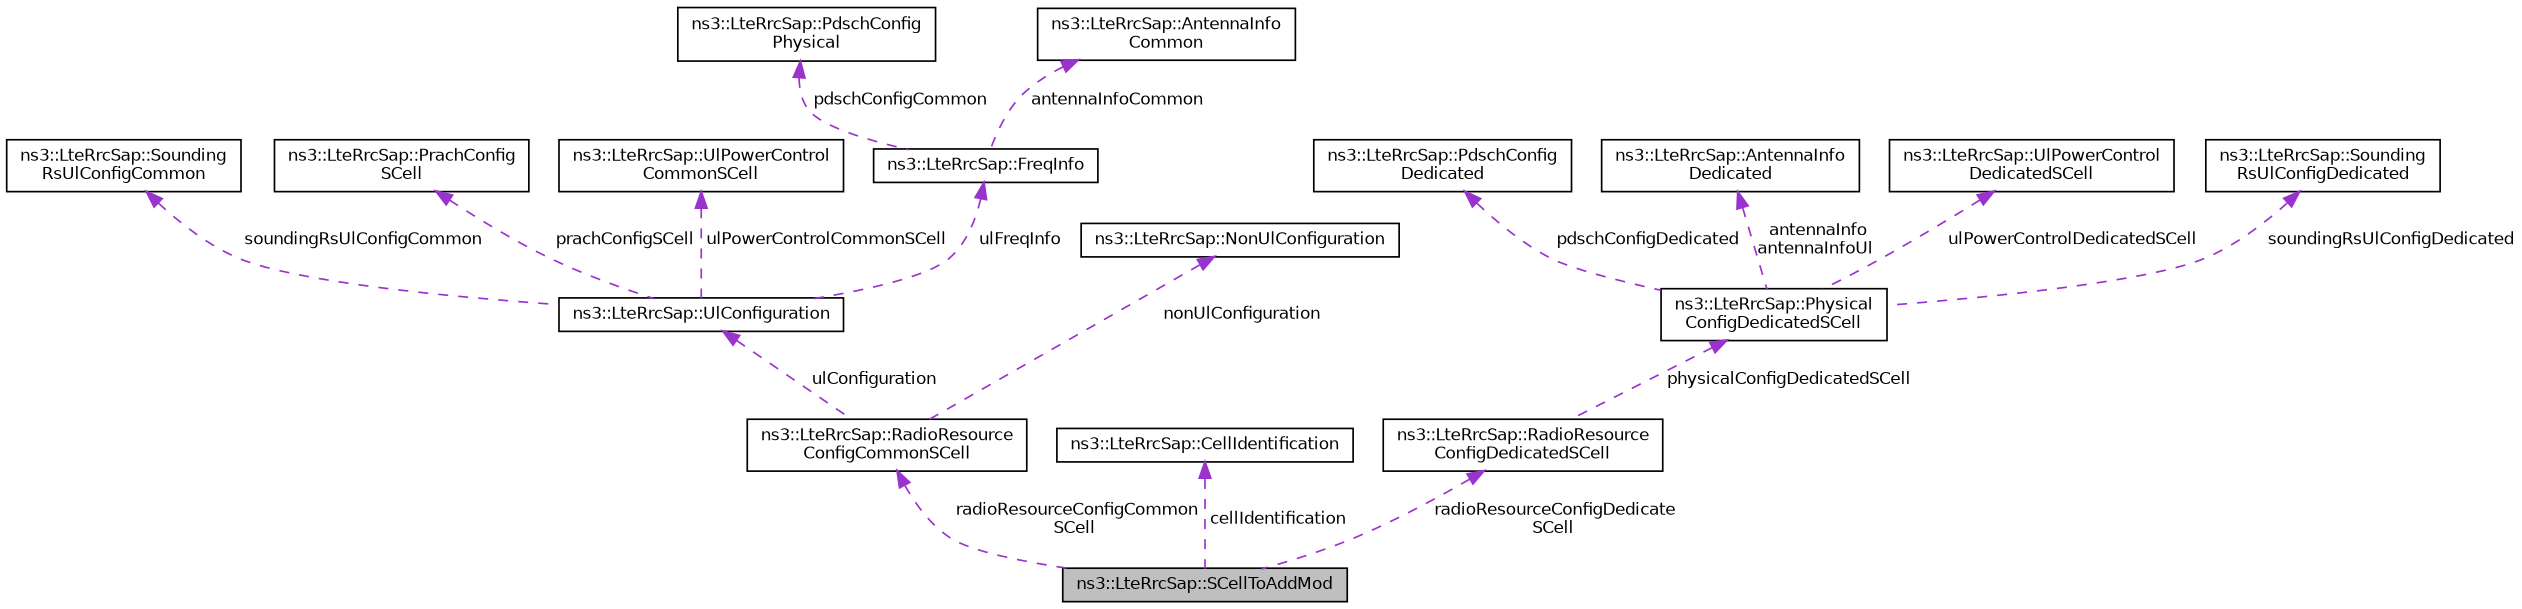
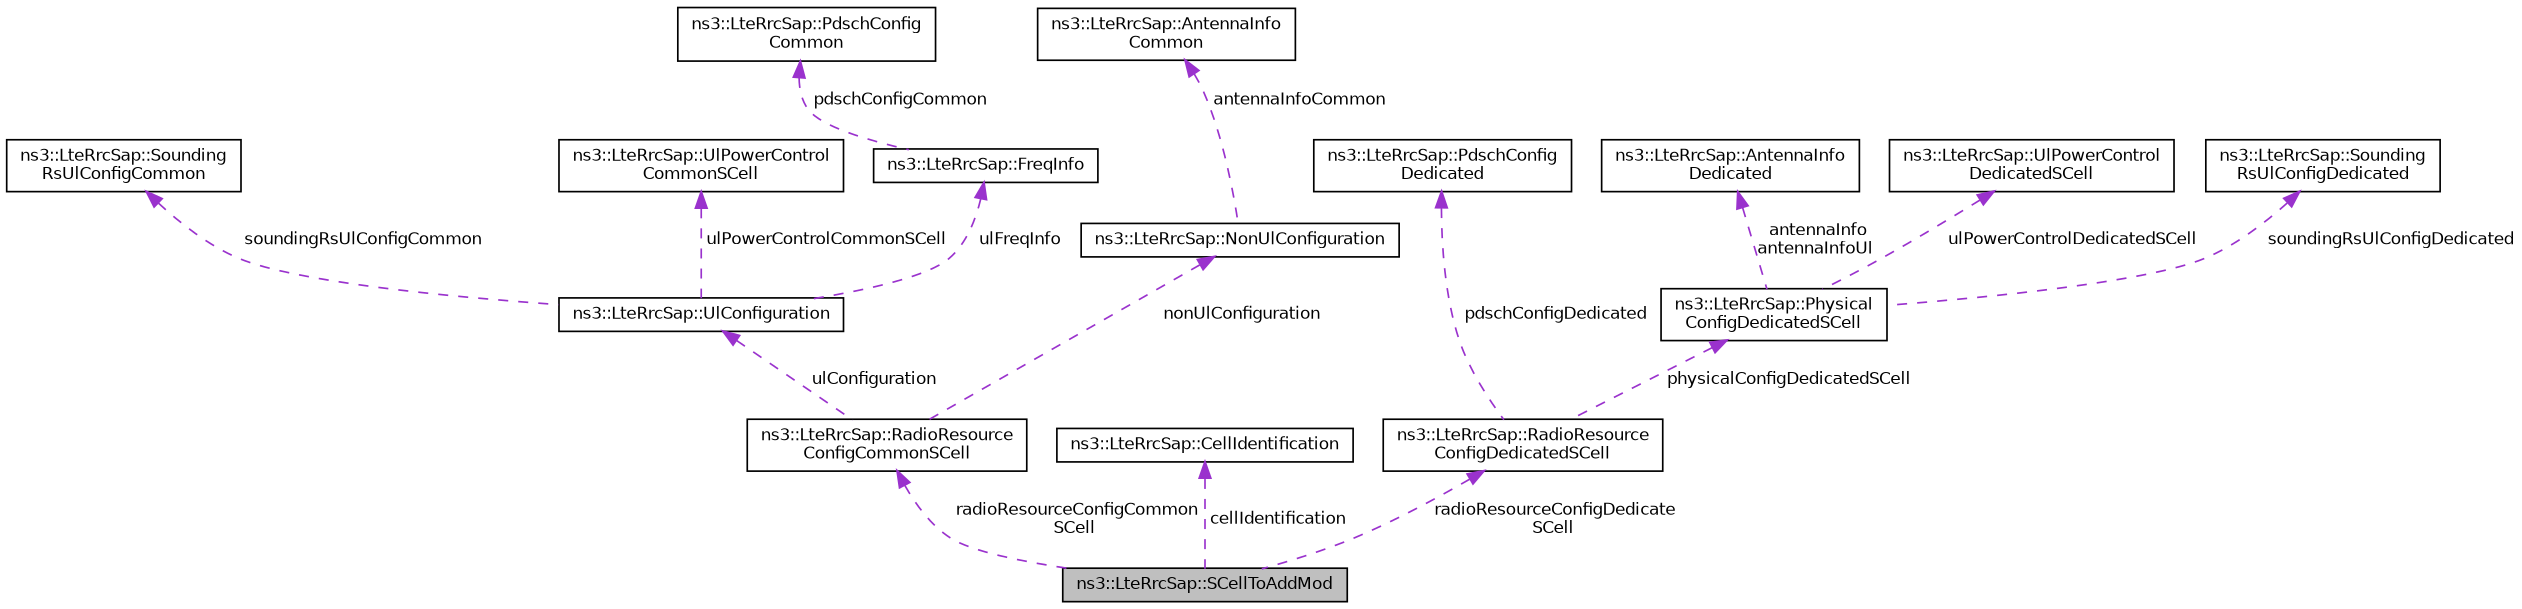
node "ns3::LteRrcSap::PdschConfig Physical": label "ns3::LteRrcSap::PdschConfig Physical" -> "ns3::LteRrcSap::PdschConfig Common"
edge "ns3::LteRrcSap::FreqInfo" -> "ns3::LteRrcSap::AntennaInfo Common": now "ns3::LteRrcSap::NonUlConfiguration" -> "ns3::LteRrcSap::AntennaInfo Common"
node "ns3::LteRrcSap::PrachConfig SCell": removed
edge "ns3::LteRrcSap::Physical ConfigDedicatedSCell" -> "ns3::LteRrcSap::PdschConfig Dedicated": now "ns3::LteRrcSap::RadioResource ConfigDedicatedSCell" -> "ns3::LteRrcSap::PdschConfig Dedicated"
